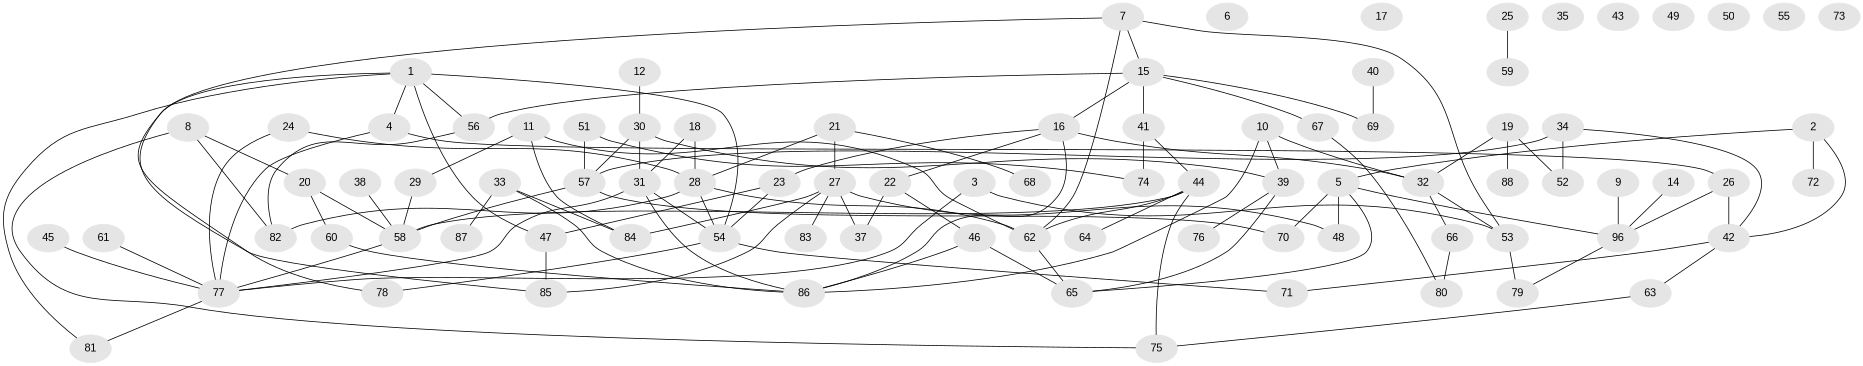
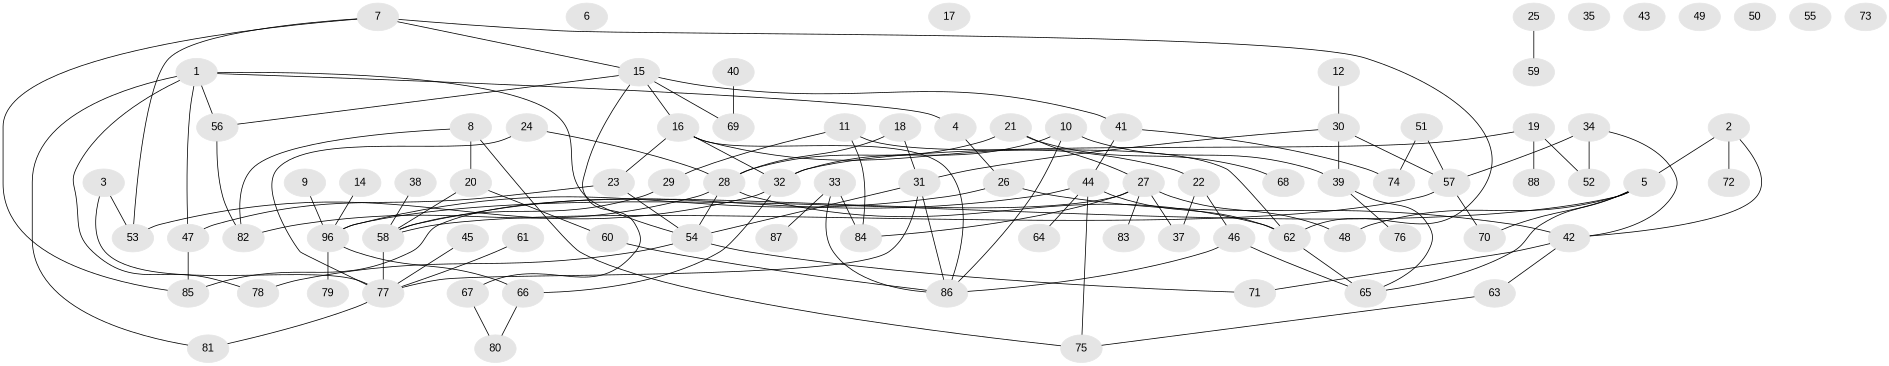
edge "4" -- "77": removed
edge "53" -- "79": removed
edge "96" -- "66": added
